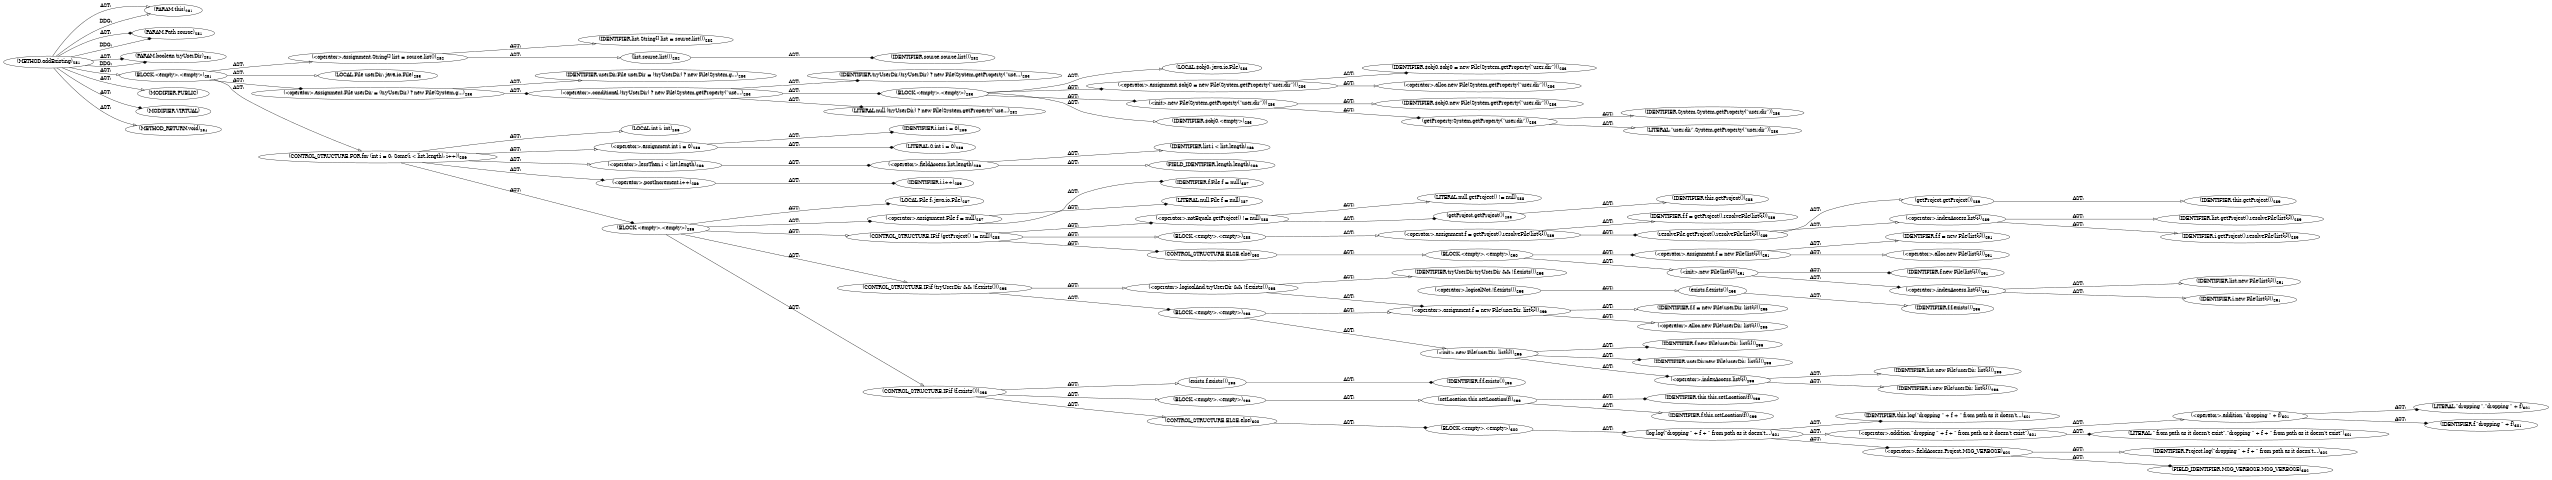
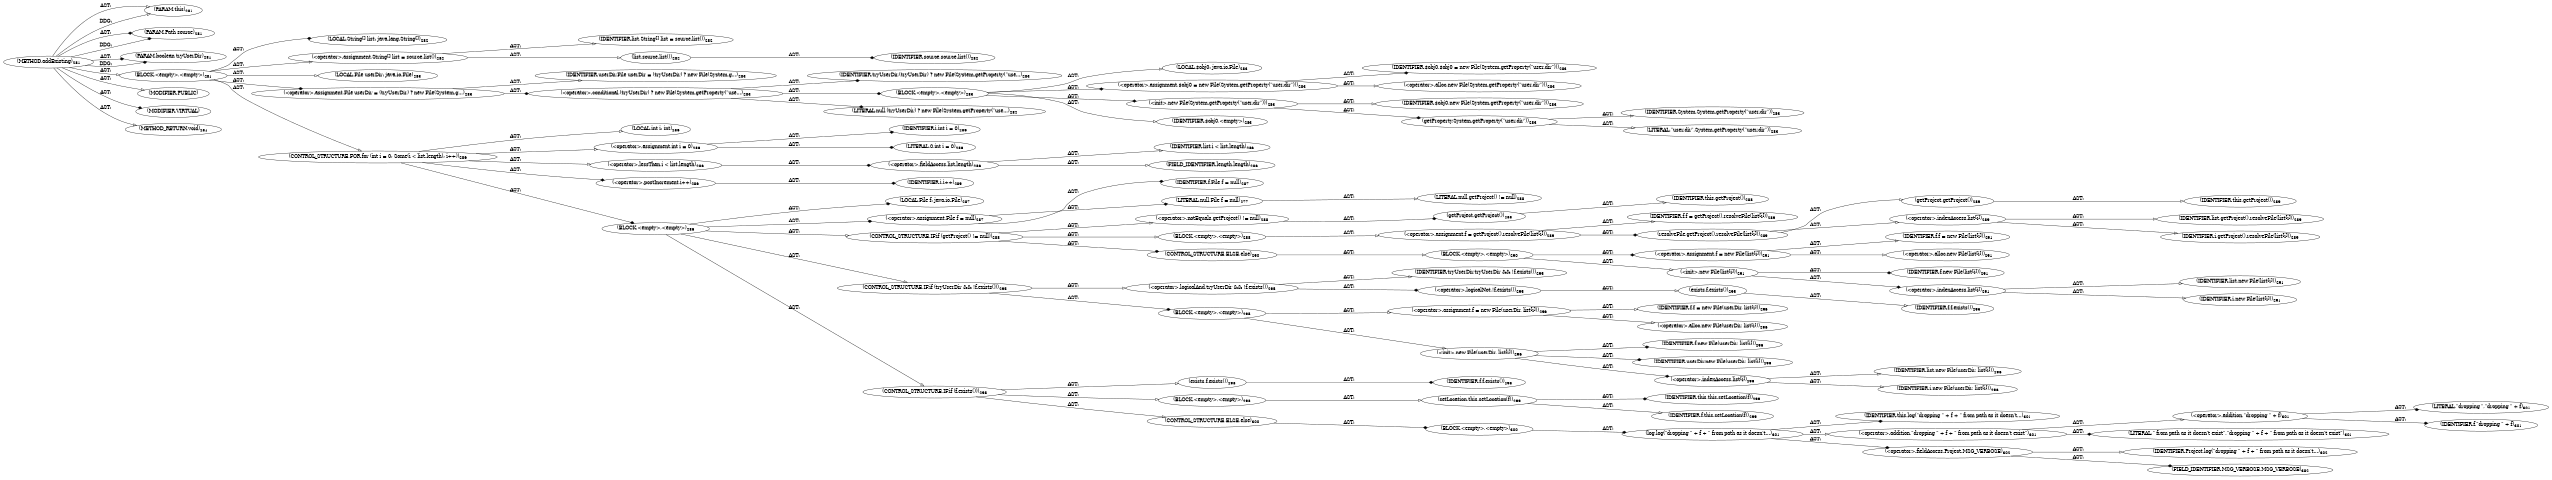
node "(LOCAL,String[] list: java.lang.String[])": added
node "(IDENTIFIER,f,File f = null)": text "387" -> "287"
node "(LITERAL,null,File f = null)": text "287" -> "277"
edge "(<operator>.notEquals,getProject() != null)" -> "(LITERAL,null,getProject() != null)": now "(LITERAL,null,File f = null)" -> "(LITERAL,null,getProject() != null)"
edge "(CONTROL_STRUCTURE,IF,if (getProject() != null))" -> "(<operator>.notEquals,getProject() != null)": arrowhead diamond -> onormal
edge "(<operator>.logicalAnd,tryUserDir && !f.exists())" -> "(<operator>.assignment,f = new File(userDir, list[i]))": now "(<operator>.logicalAnd,tryUserDir && !f.exists())" -> "(<operator>.logicalNot,!f.exists())"
